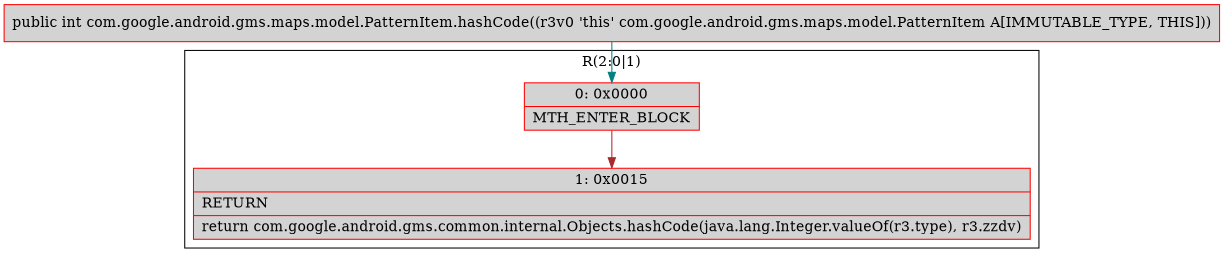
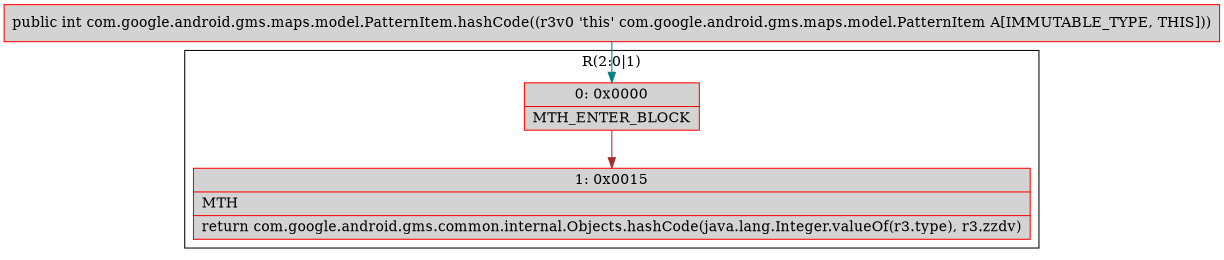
node "1: 0x0015": text "RETURN" -> "MTH"
